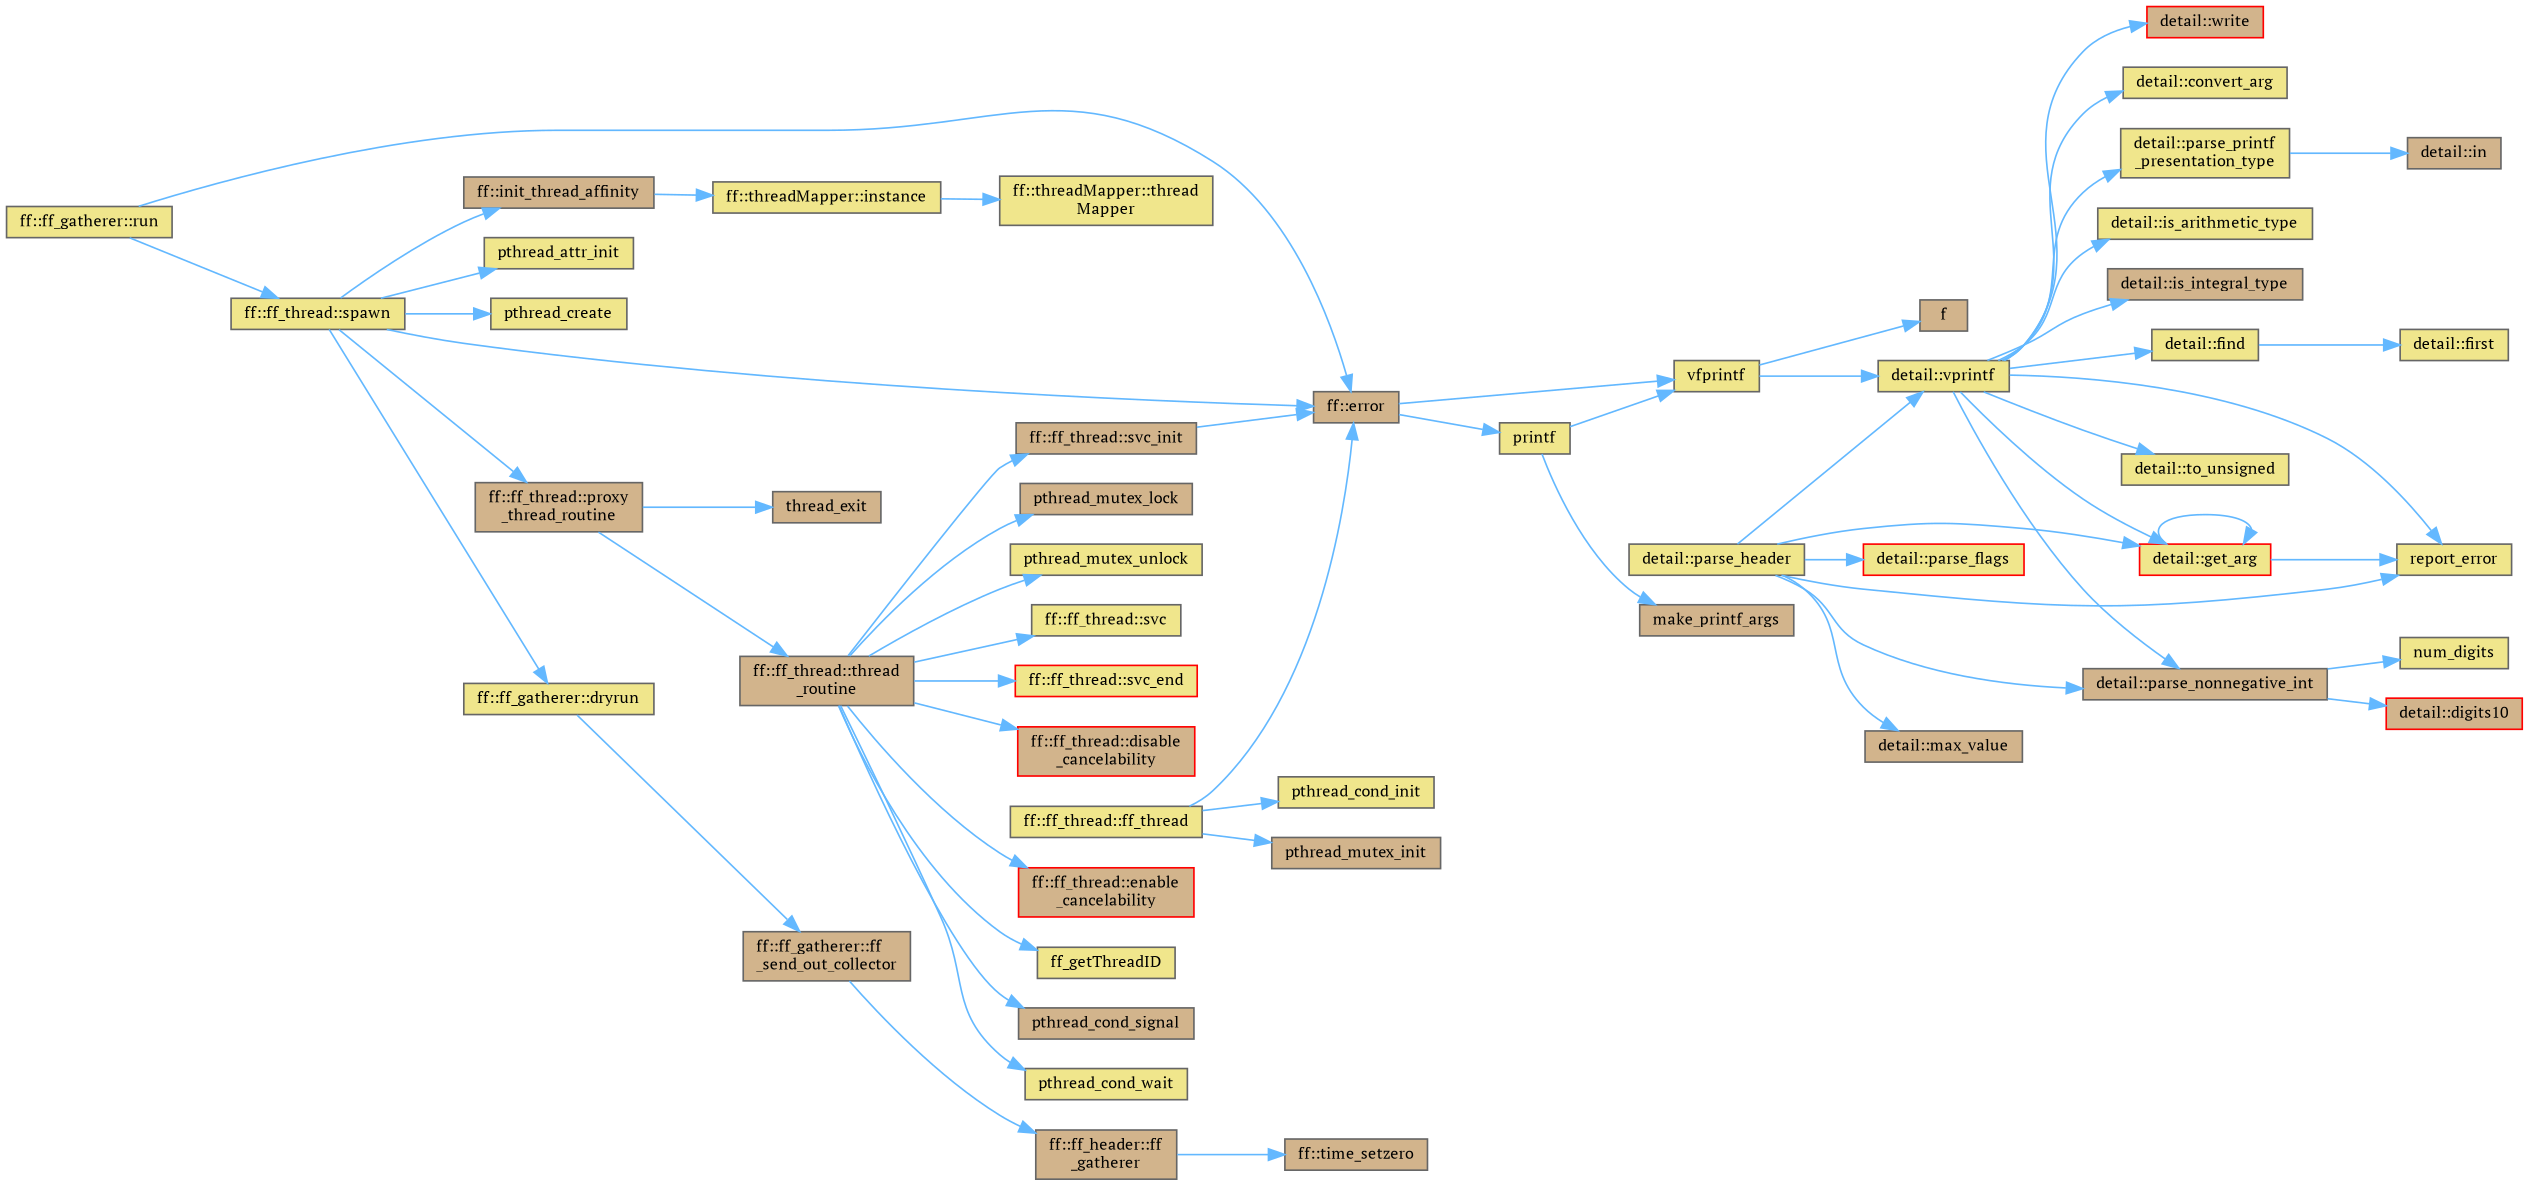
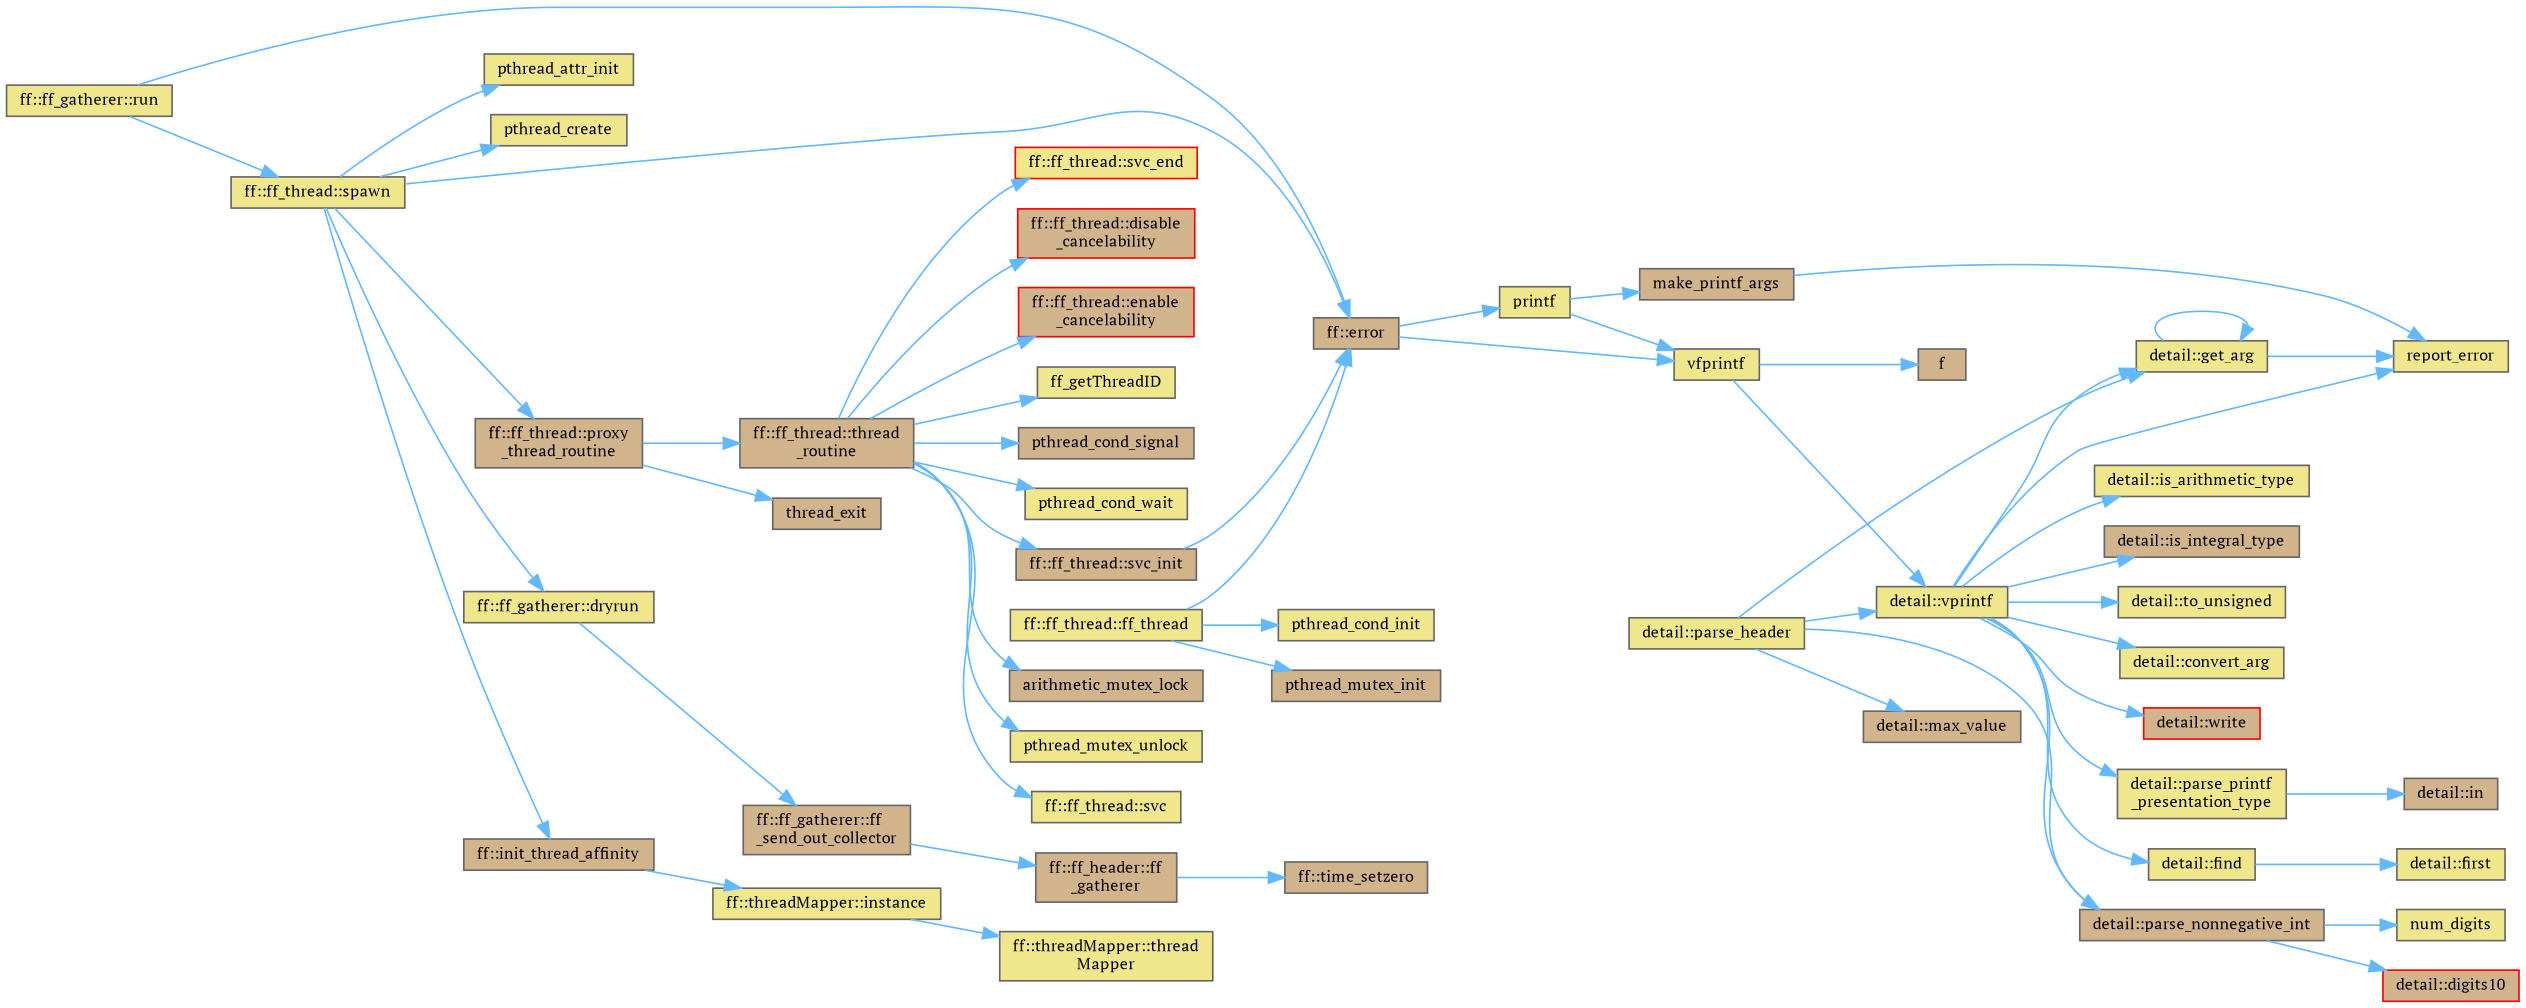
node "pthread_mutex_lock": label "pthread_mutex_lock" -> "arithmetic_mutex_lock"
node "detail::parse_flags": removed
node "detail::get_arg": color red -> grey40
edge "detail::parse_header" -> "report_error": now "make_printf_args" -> "report_error"
